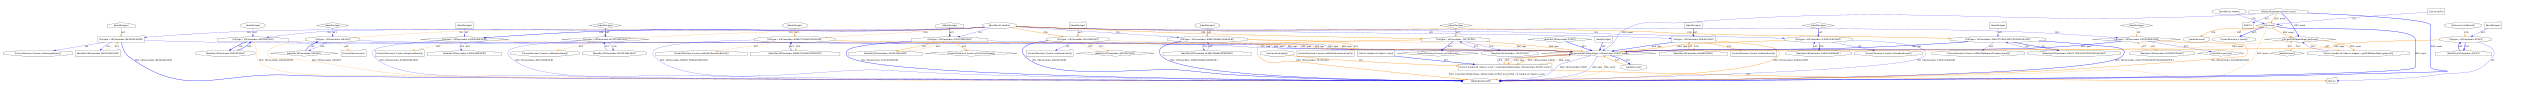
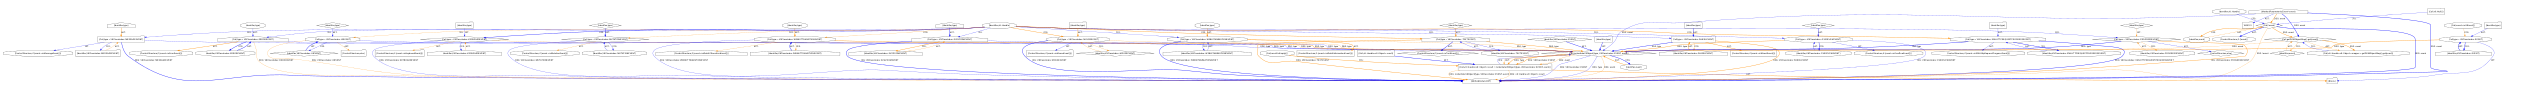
node "(ControlStructure,if (event->isErrorEvent()))": added
node "(ControlStructure,if (event->isSVGZoomEvent()))": removed
